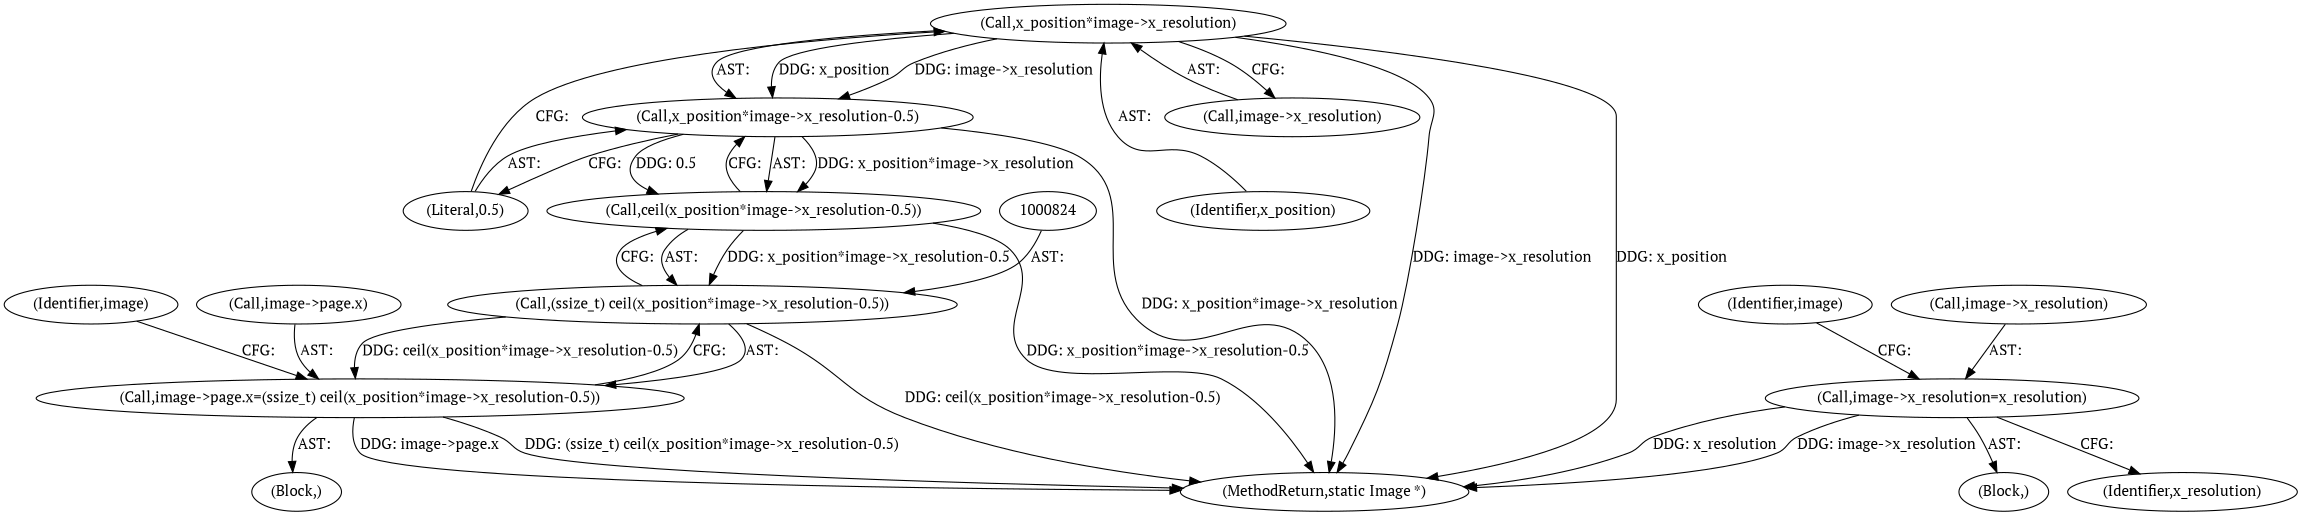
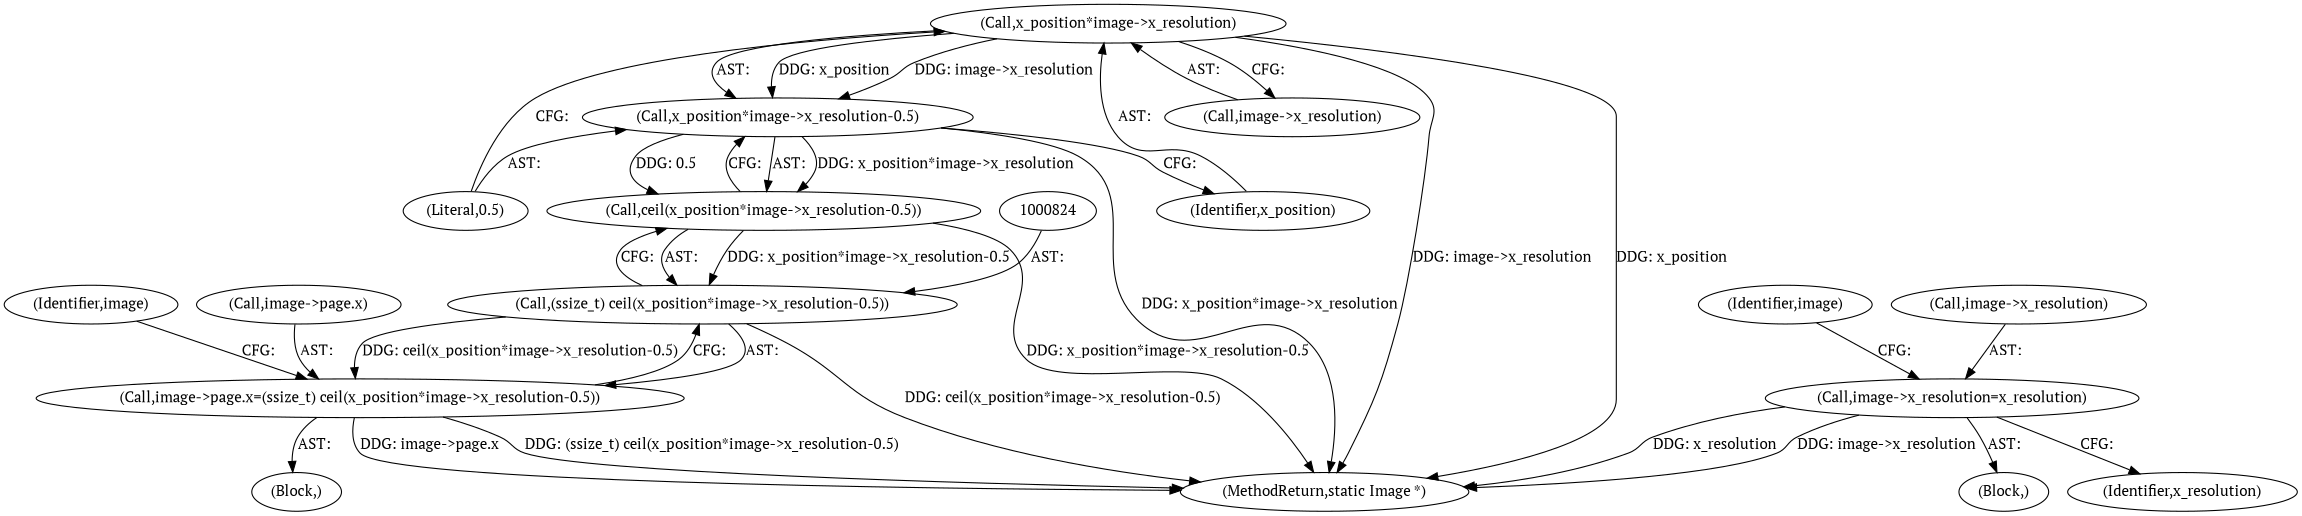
edge "(Call,x_position*image->x_resolution-0.5)" -> "(Literal,0.5)": now "(Call,x_position*image->x_resolution-0.5)" -> "(Identifier,x_position)"
